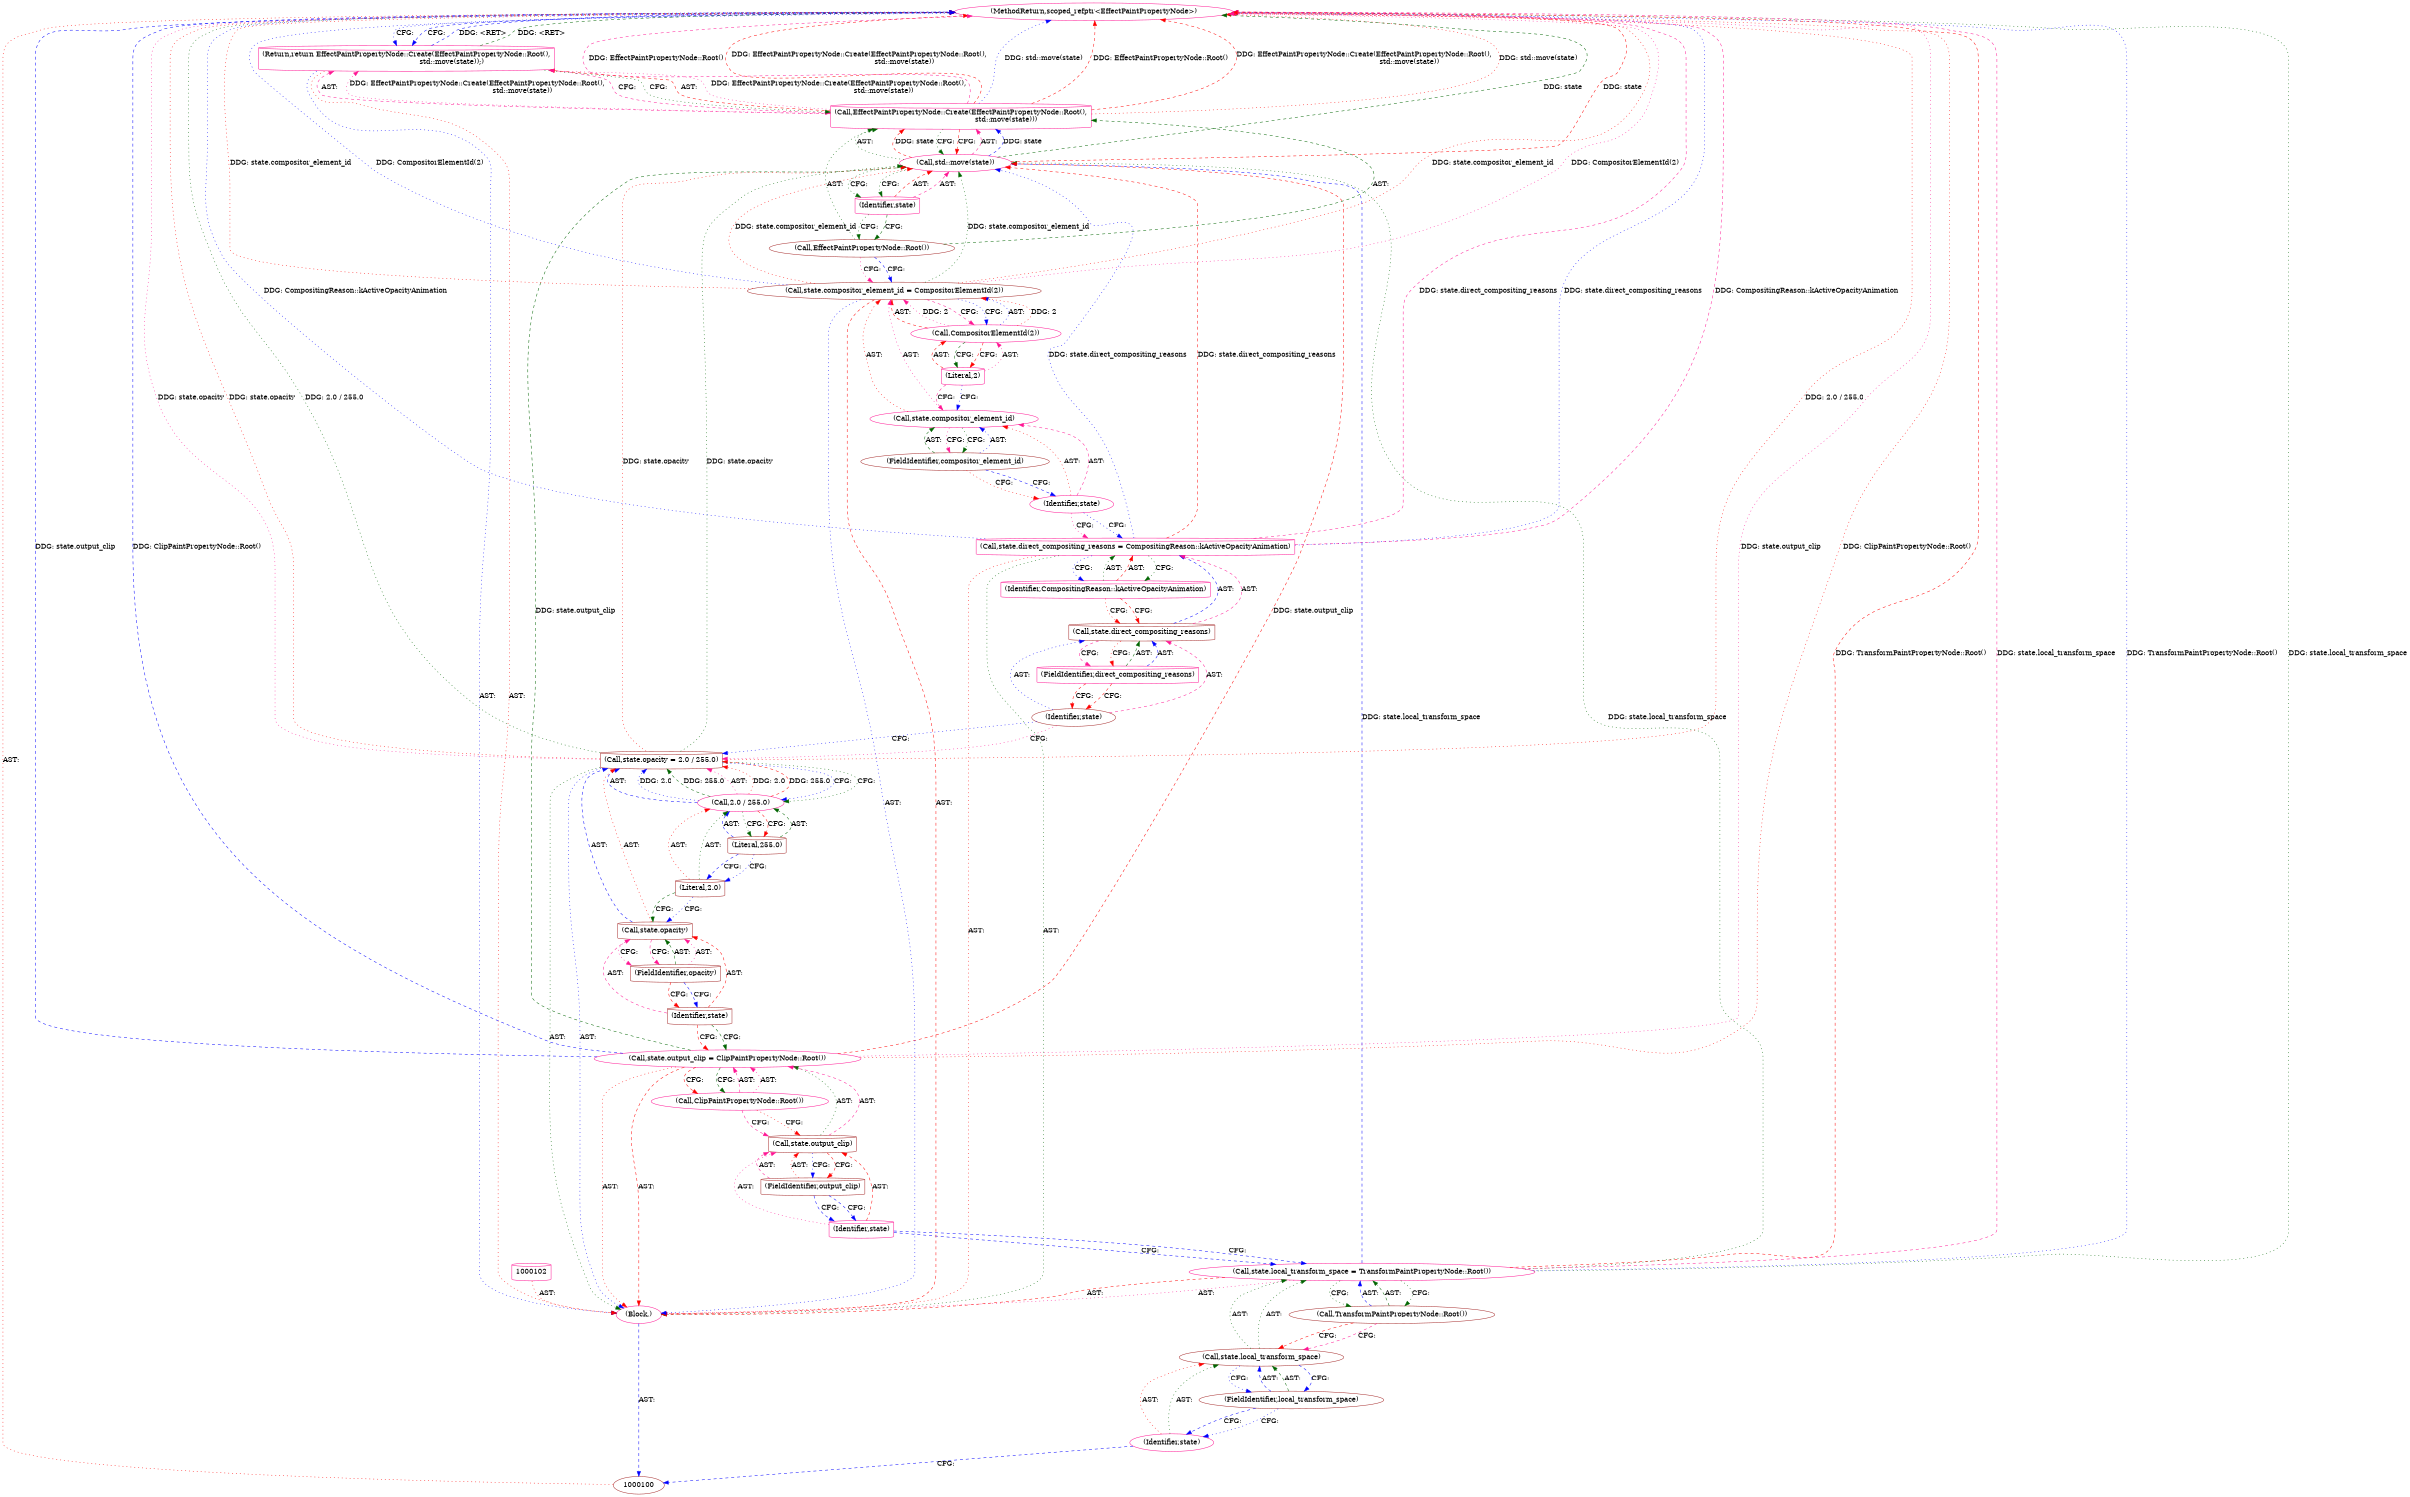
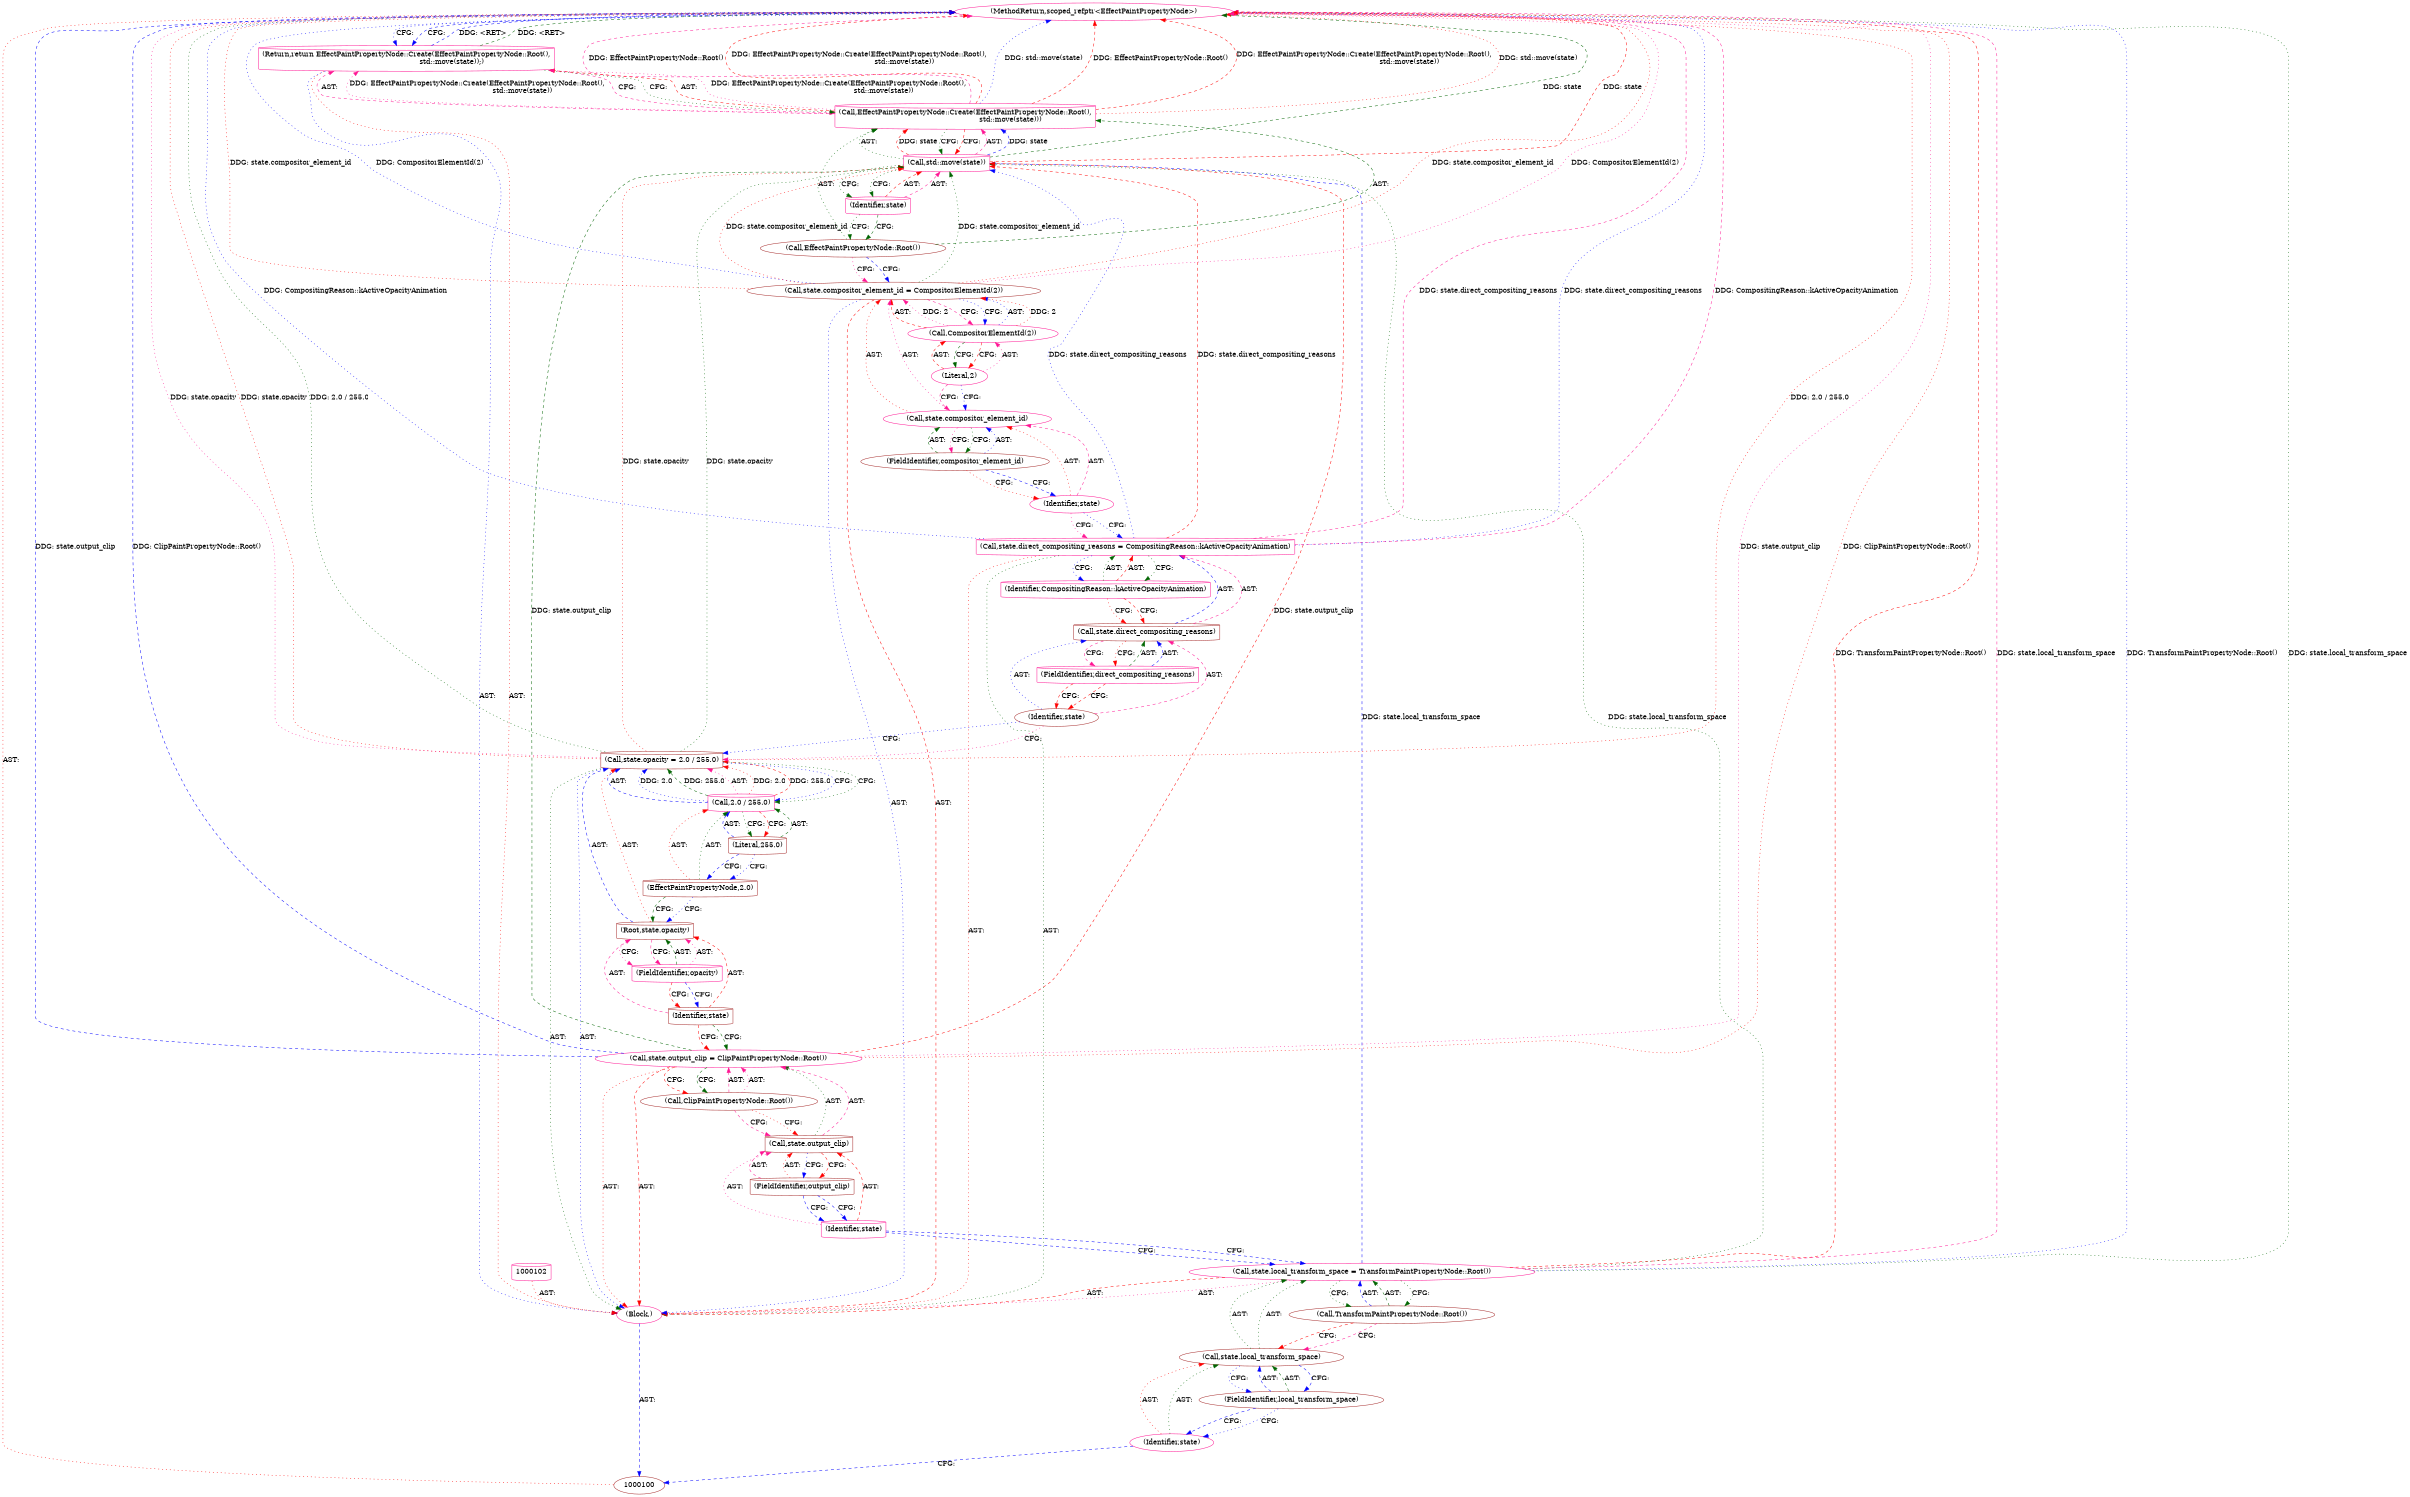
node "(Call,std::move(state))": shape ellipse -> cylinder
node "(Literal,2)": shape cylinder -> ellipse
node "(Call,2.0 / 255.0)": shape ellipse -> cylinder
node "(Literal,2.0)": label "(Literal,2.0)" -> "(EffectPaintPropertyNode,2.0)"
node "(Call,state.opacity)": label "(Call,state.opacity)" -> "(Root,state.opacity)"
node "(FieldIdentifier,opacity)": color brown -> deeppink
node "(Call,ClipPaintPropertyNode::Root())": color deeppink -> brown
